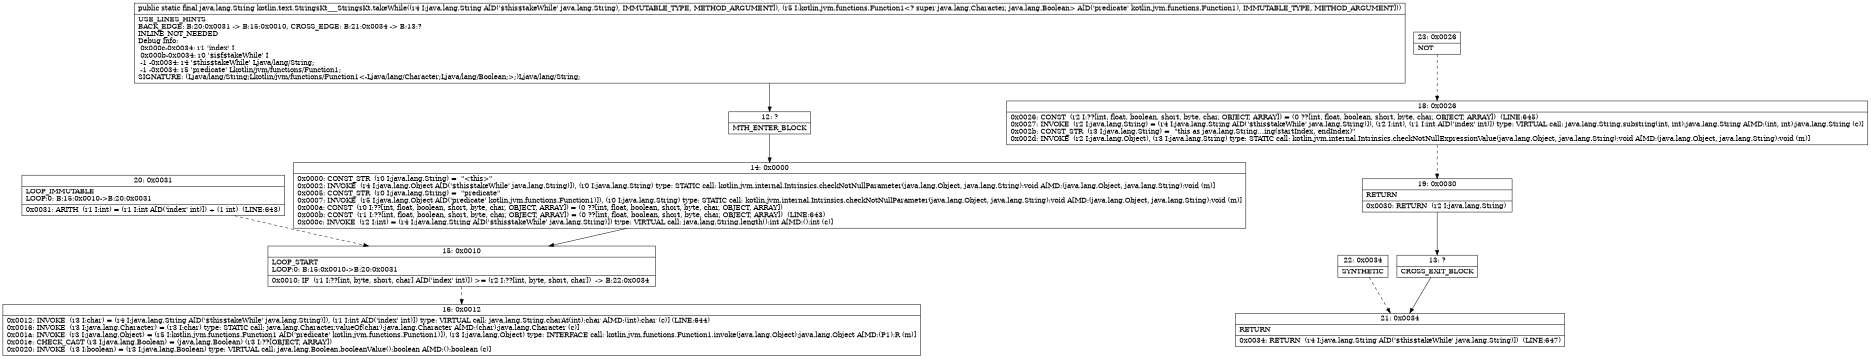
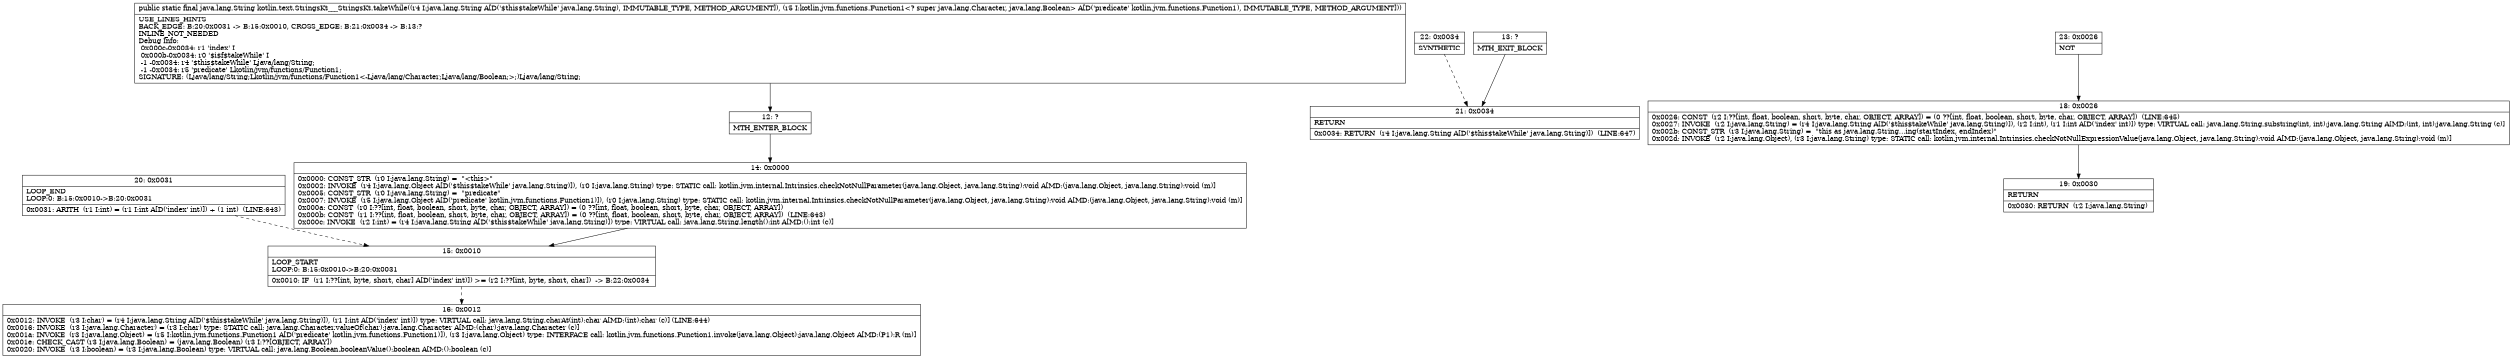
edge "23: 0x0026" -> "18: 0x0026": style dashed -> solid
edge "18: 0x0026" -> "19: 0x0030": style dashed -> solid
node "20: 0x0031": text "LOOP_IMMUTABLE" -> "LOOP_END"
edge "19: 0x0030" -> "13: ?": removed
node "13: ?": text "CROSS_EXIT_BLOCK" -> "MTH_EXIT_BLOCK"
